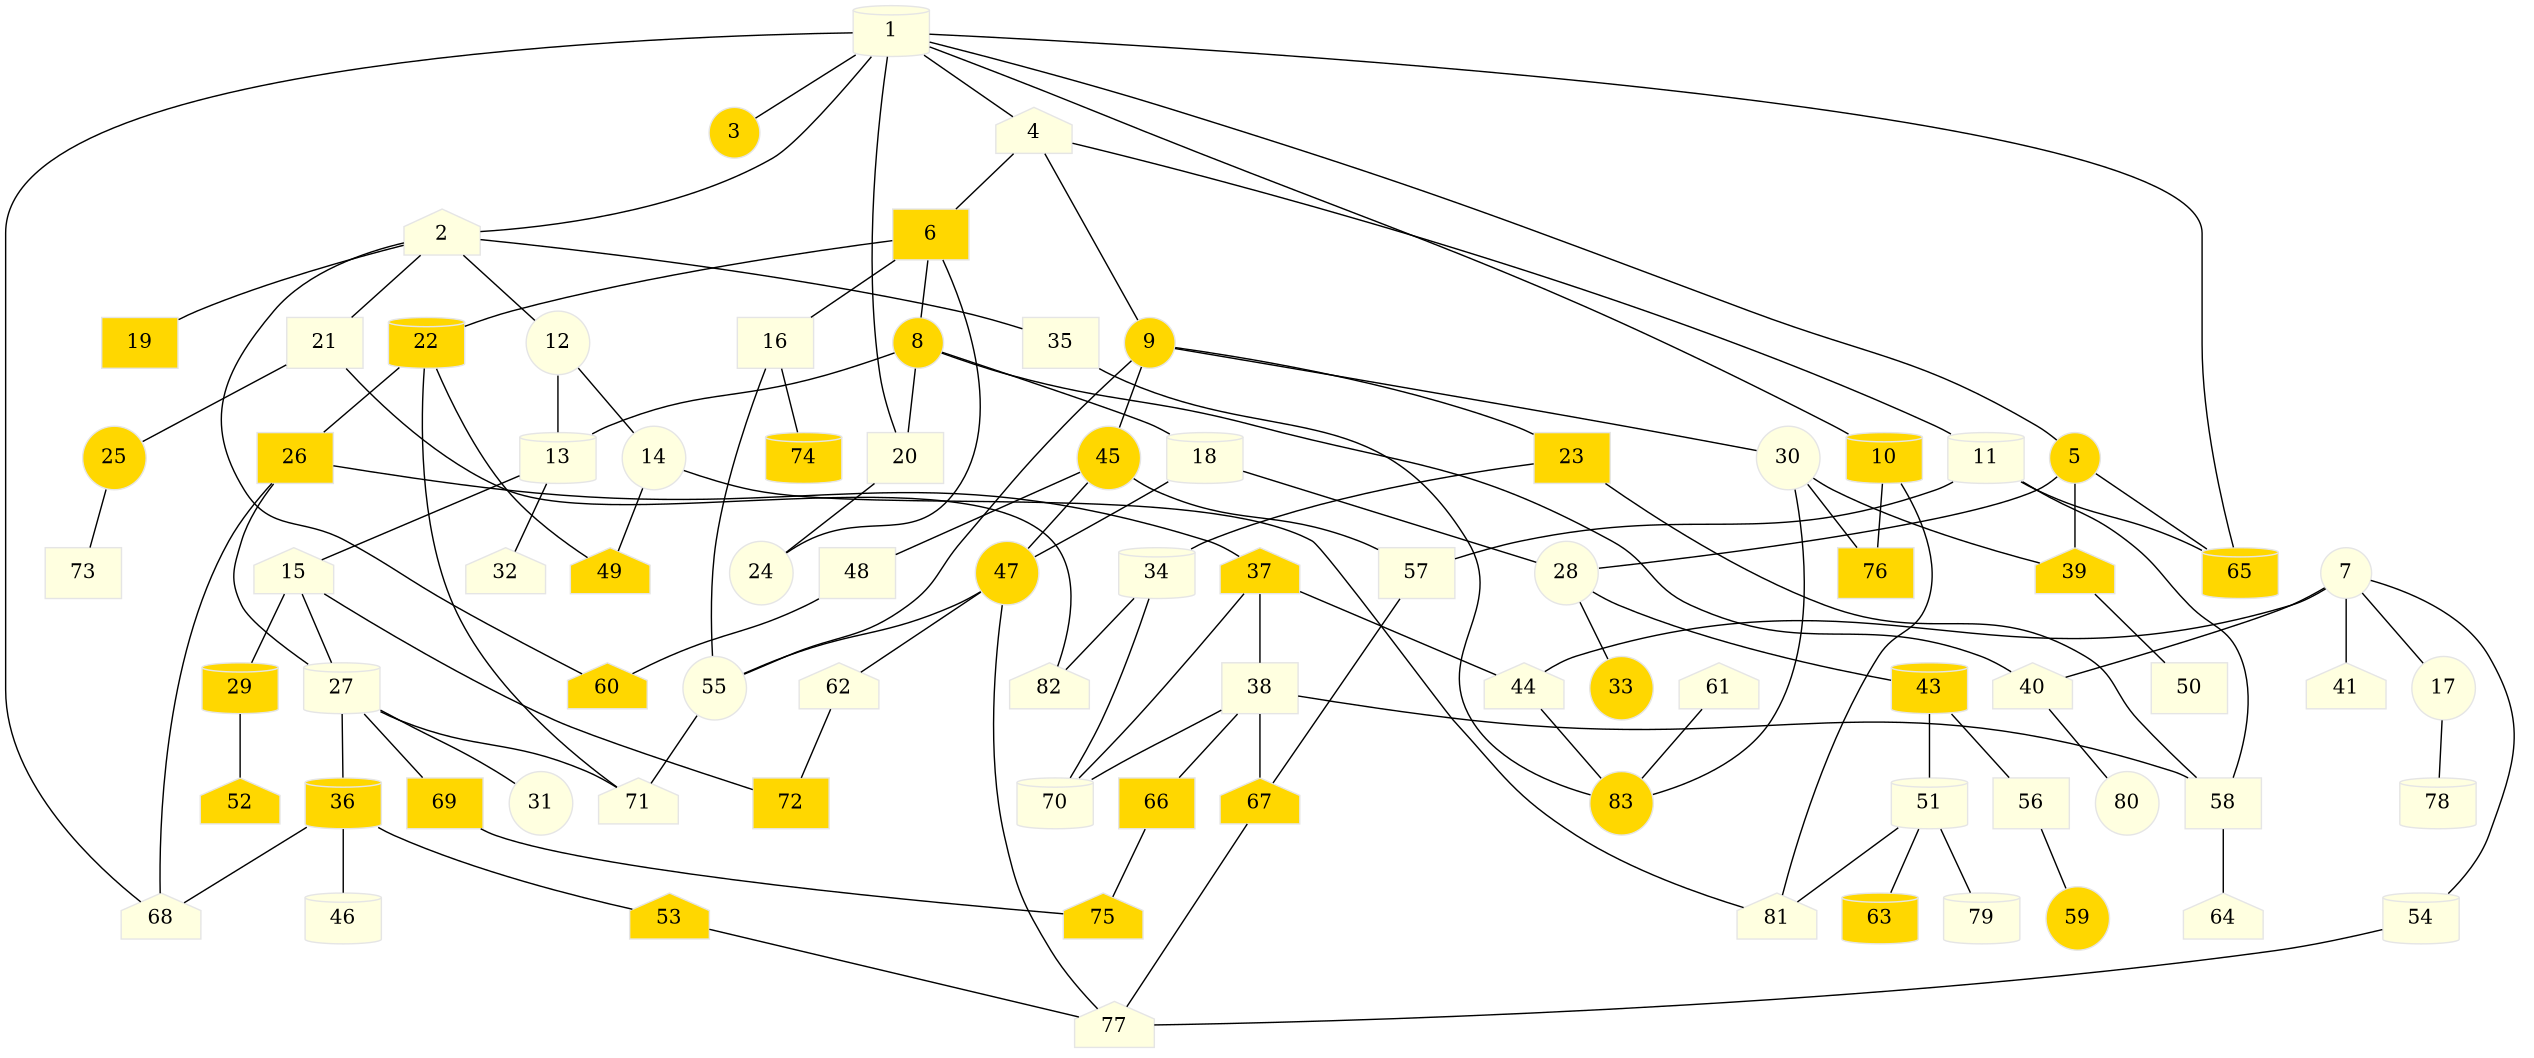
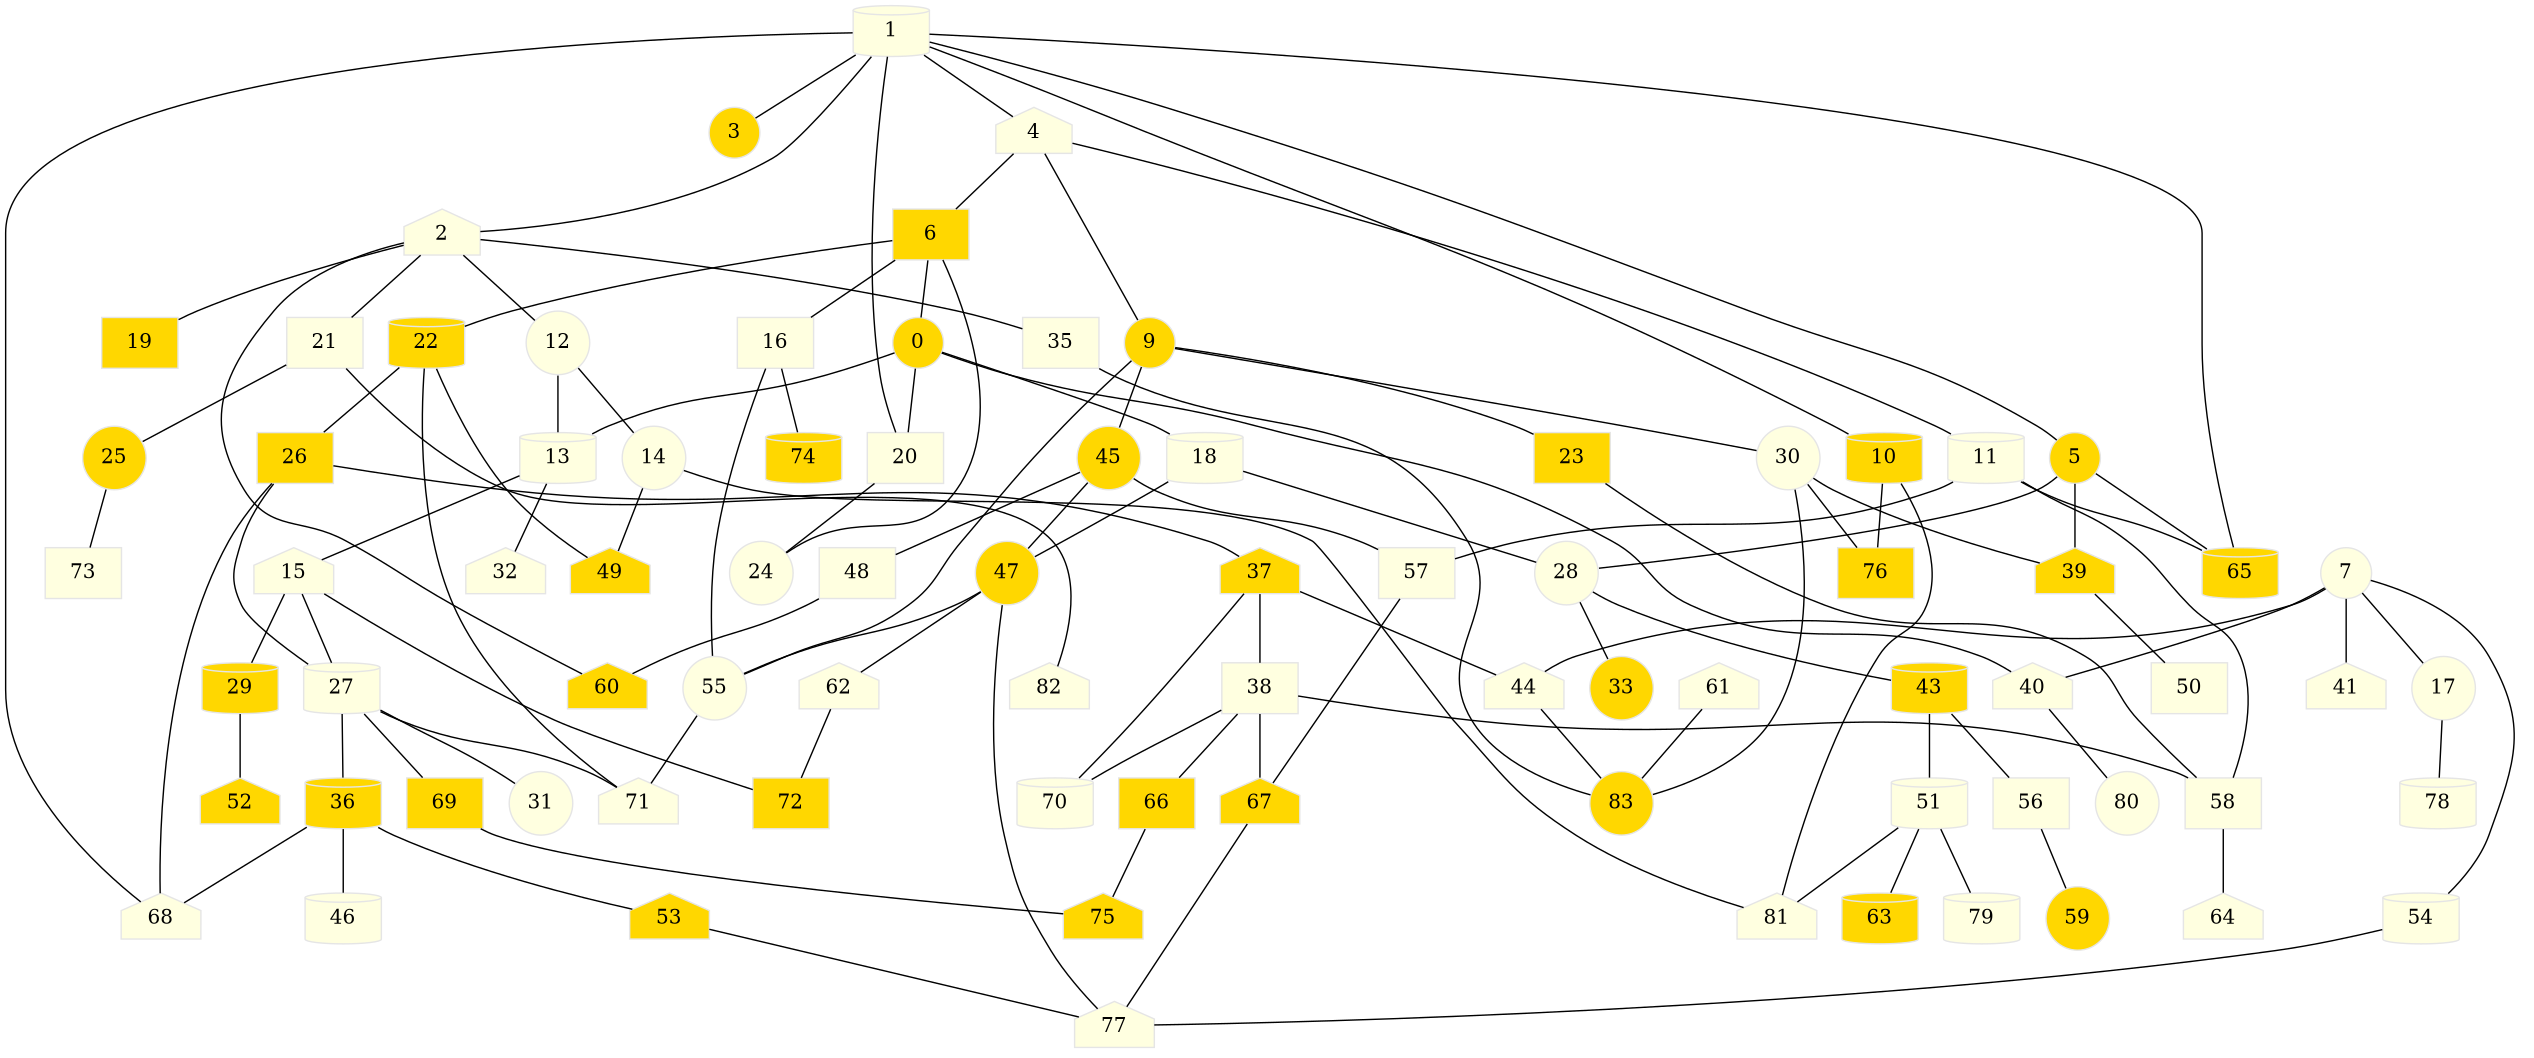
node "8": label "8" -> "0"
node "34": removed
